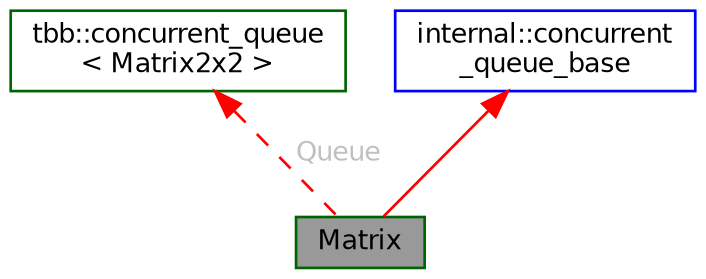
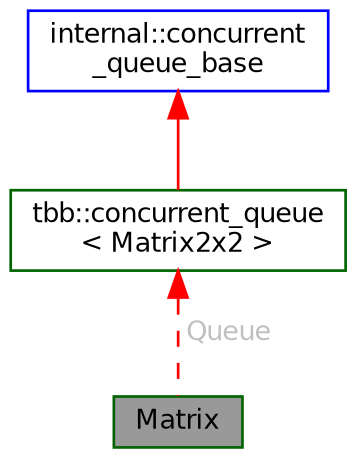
edge "Matrix" -> "internal::concurrent _queue_base": now "tbb::concurrent_queue < Matrix2x2 >" -> "internal::concurrent _queue_base"
